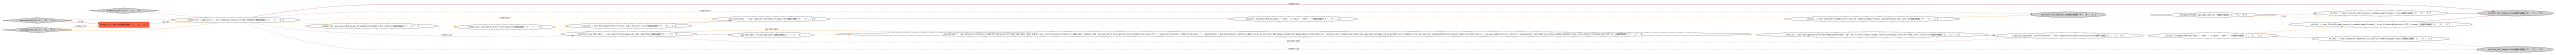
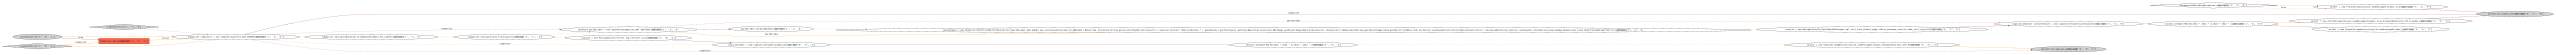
node "createControl['0', '0', '1']": shape diamond -> ellipse
node "setControl(composite)@@@24@@@['1', '0', '0']": removed
